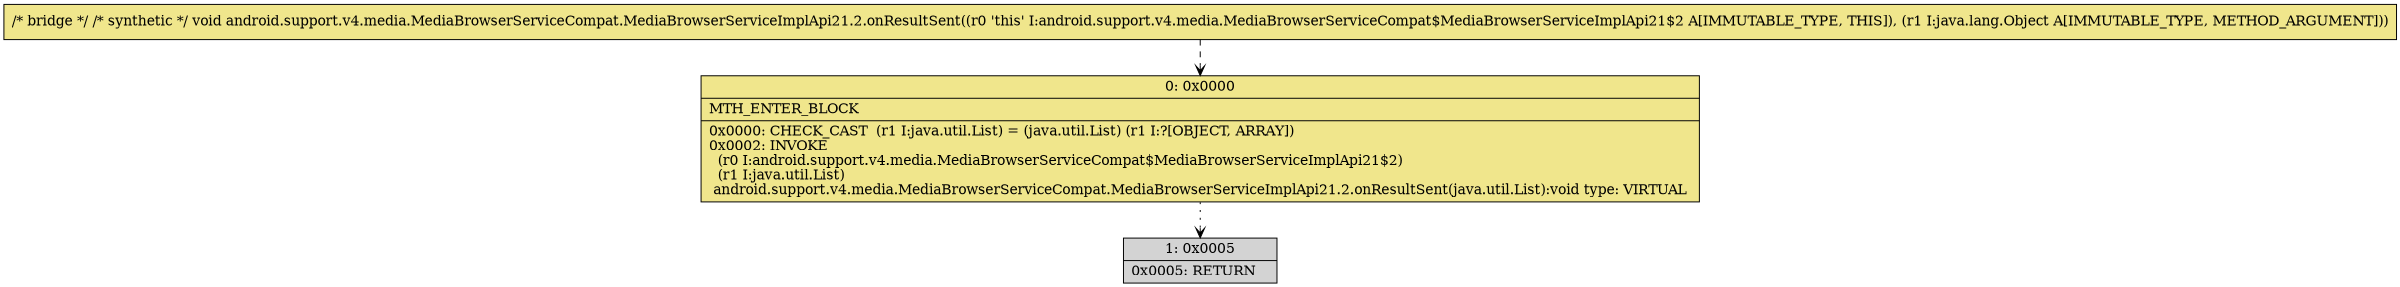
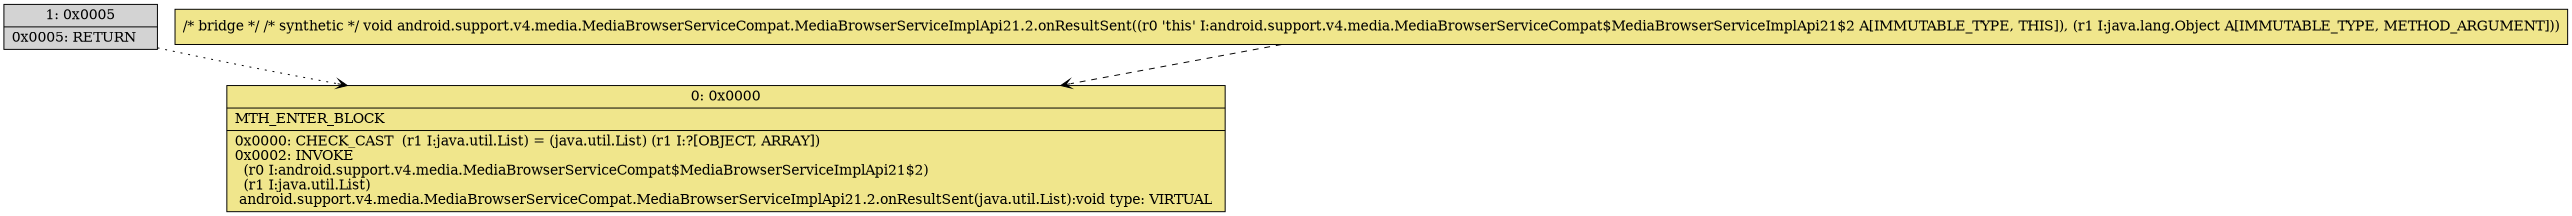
edge "0: 0x0000" -> "1: 0x0005": reversed
